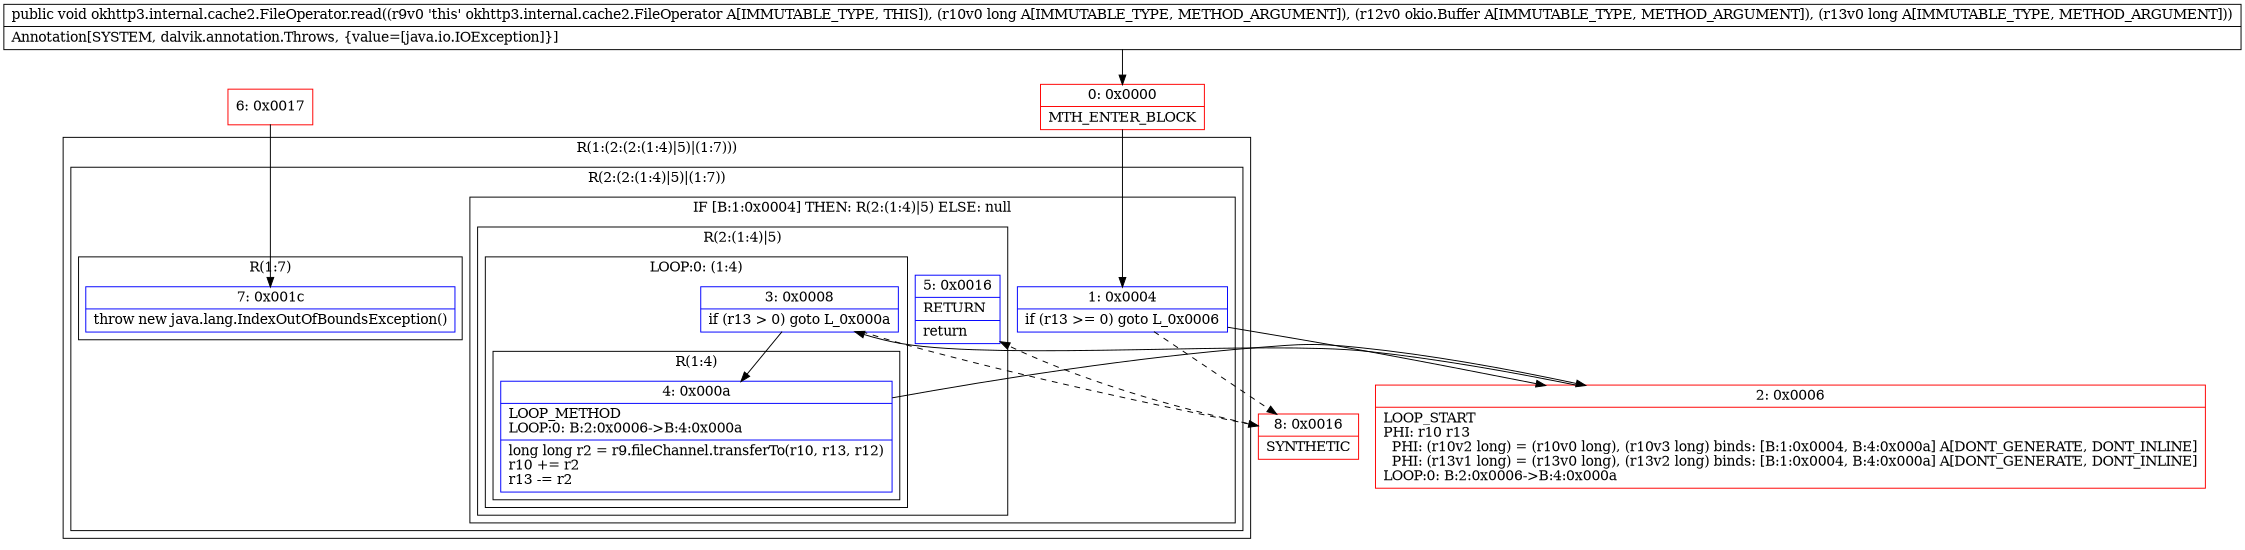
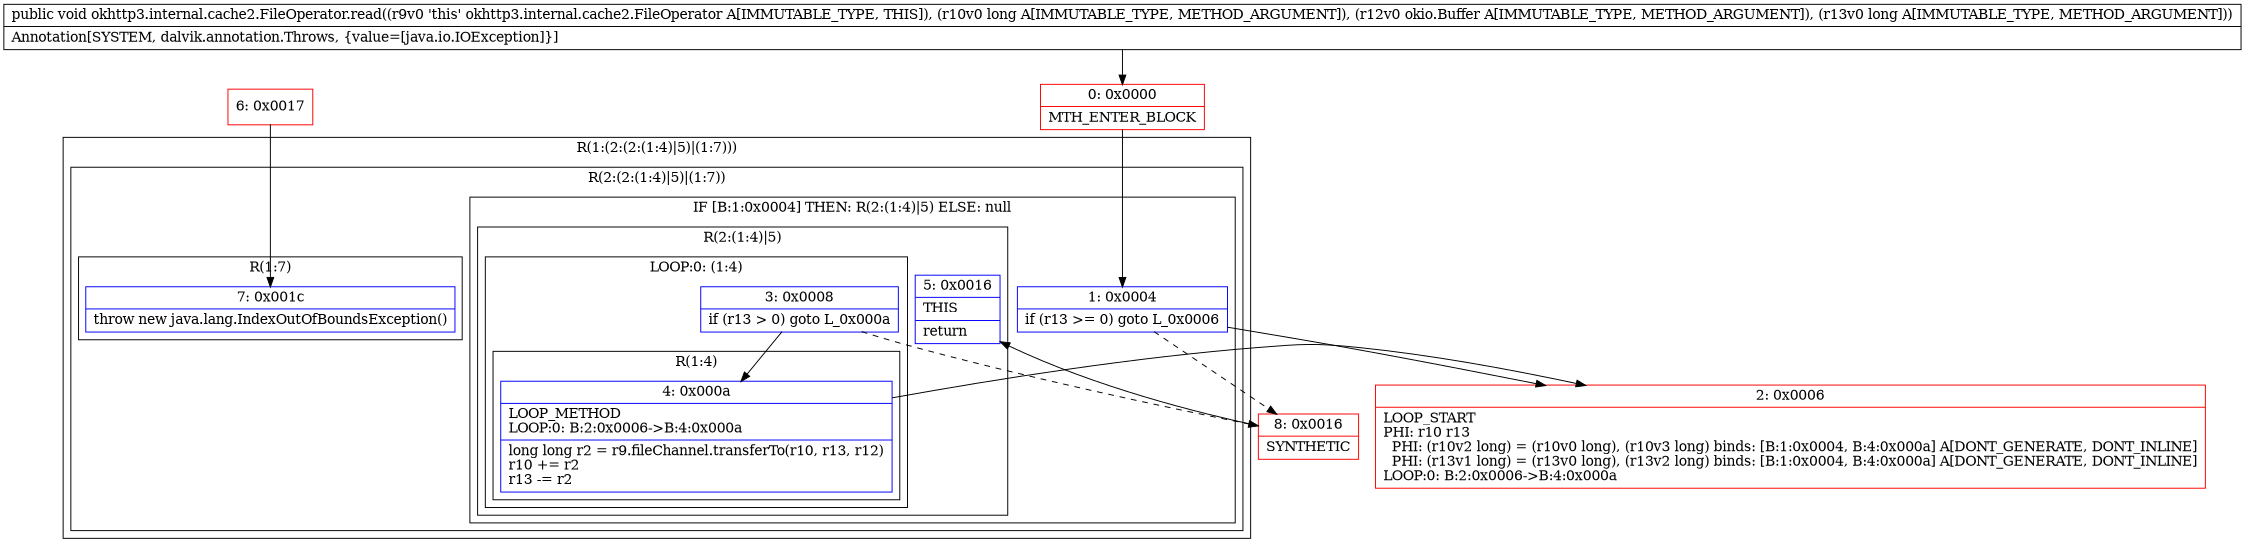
node "5: 0x0016": text "RETURN" -> "THIS"
edge "2: 0x0006" -> "3: 0x0008": removed
edge "8: 0x0016" -> "5: 0x0016": style dashed -> solid
